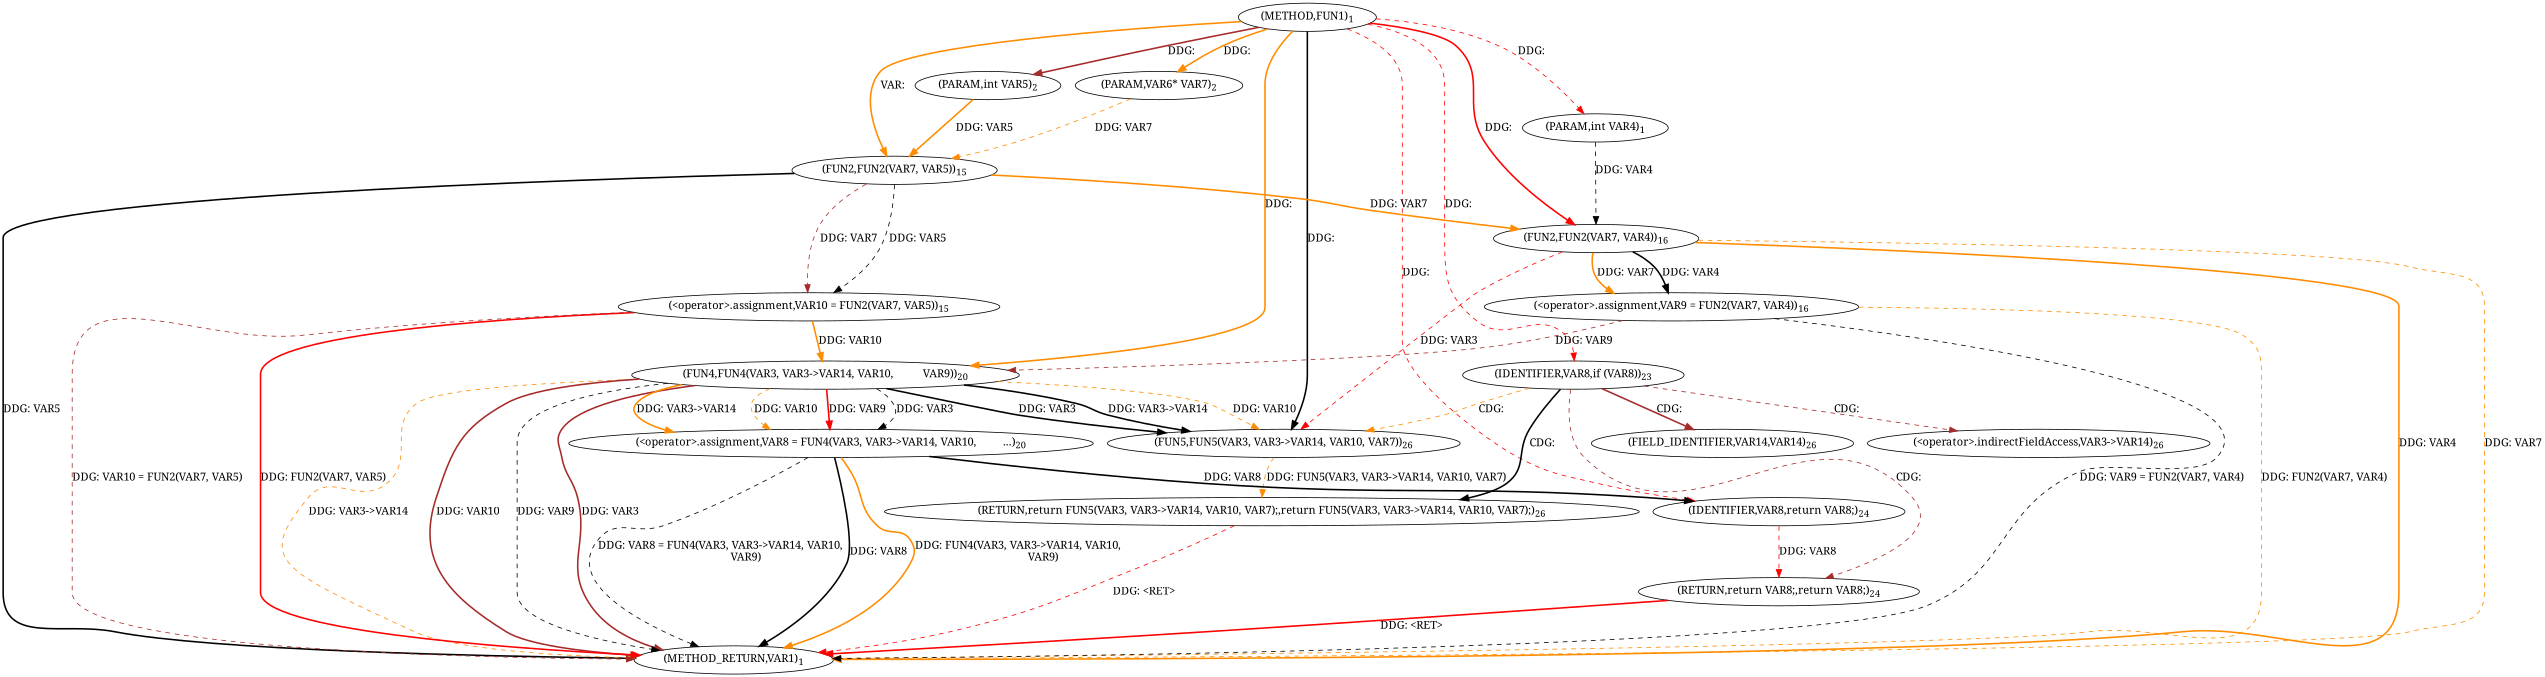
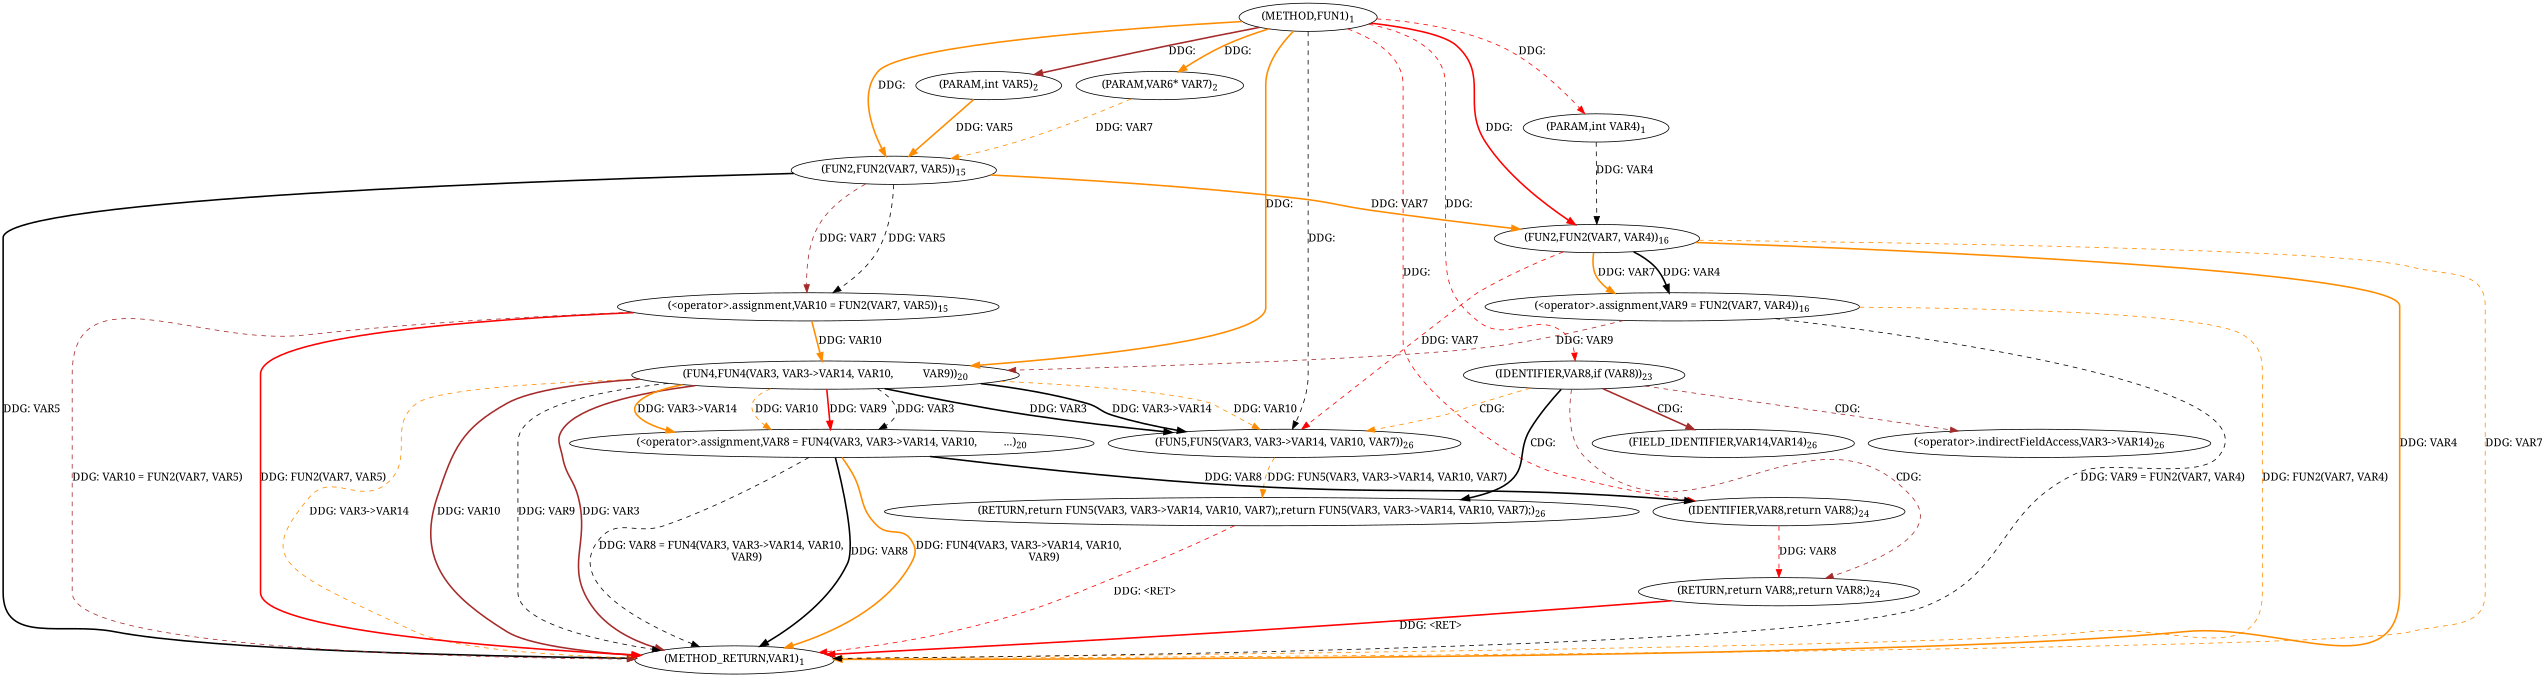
edge "(METHOD,FUN1)" -> "(FUN2,FUN2(VAR7, VAR5))": label "VAR: " -> "DDG: "
edge "(METHOD,FUN1)" -> "(FUN5,FUN5(VAR3, VAR3->VAR14, VAR10, VAR7))": style bold -> dashed
edge "(FUN2,FUN2(VAR7, VAR4))" -> "(FUN5,FUN5(VAR3, VAR3->VAR14, VAR10, VAR7))": label "DDG: VAR3" -> "DDG: VAR7"
